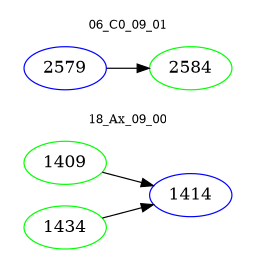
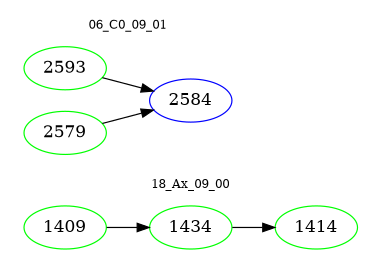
node "2579": color blue -> green
node "2593": added
node "2584": color green -> blue
edge "1409" -> "1414": now "1409" -> "1434"
node "1414": color blue -> green
